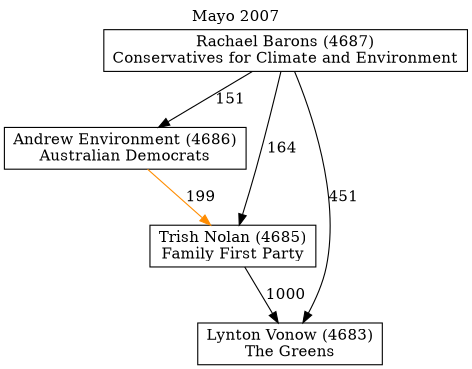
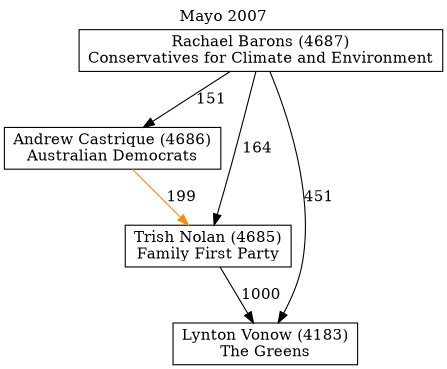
node "Andrew Environment (4686) Australian Democrats": label "Andrew Environment (4686) Australian Democrats" -> "Andrew Castrique (4686) Australian Democrats"
node "Lynton Vonow (4683) The Greens": label "Lynton Vonow (4683) The Greens" -> "Lynton Vonow (4183) The Greens"
